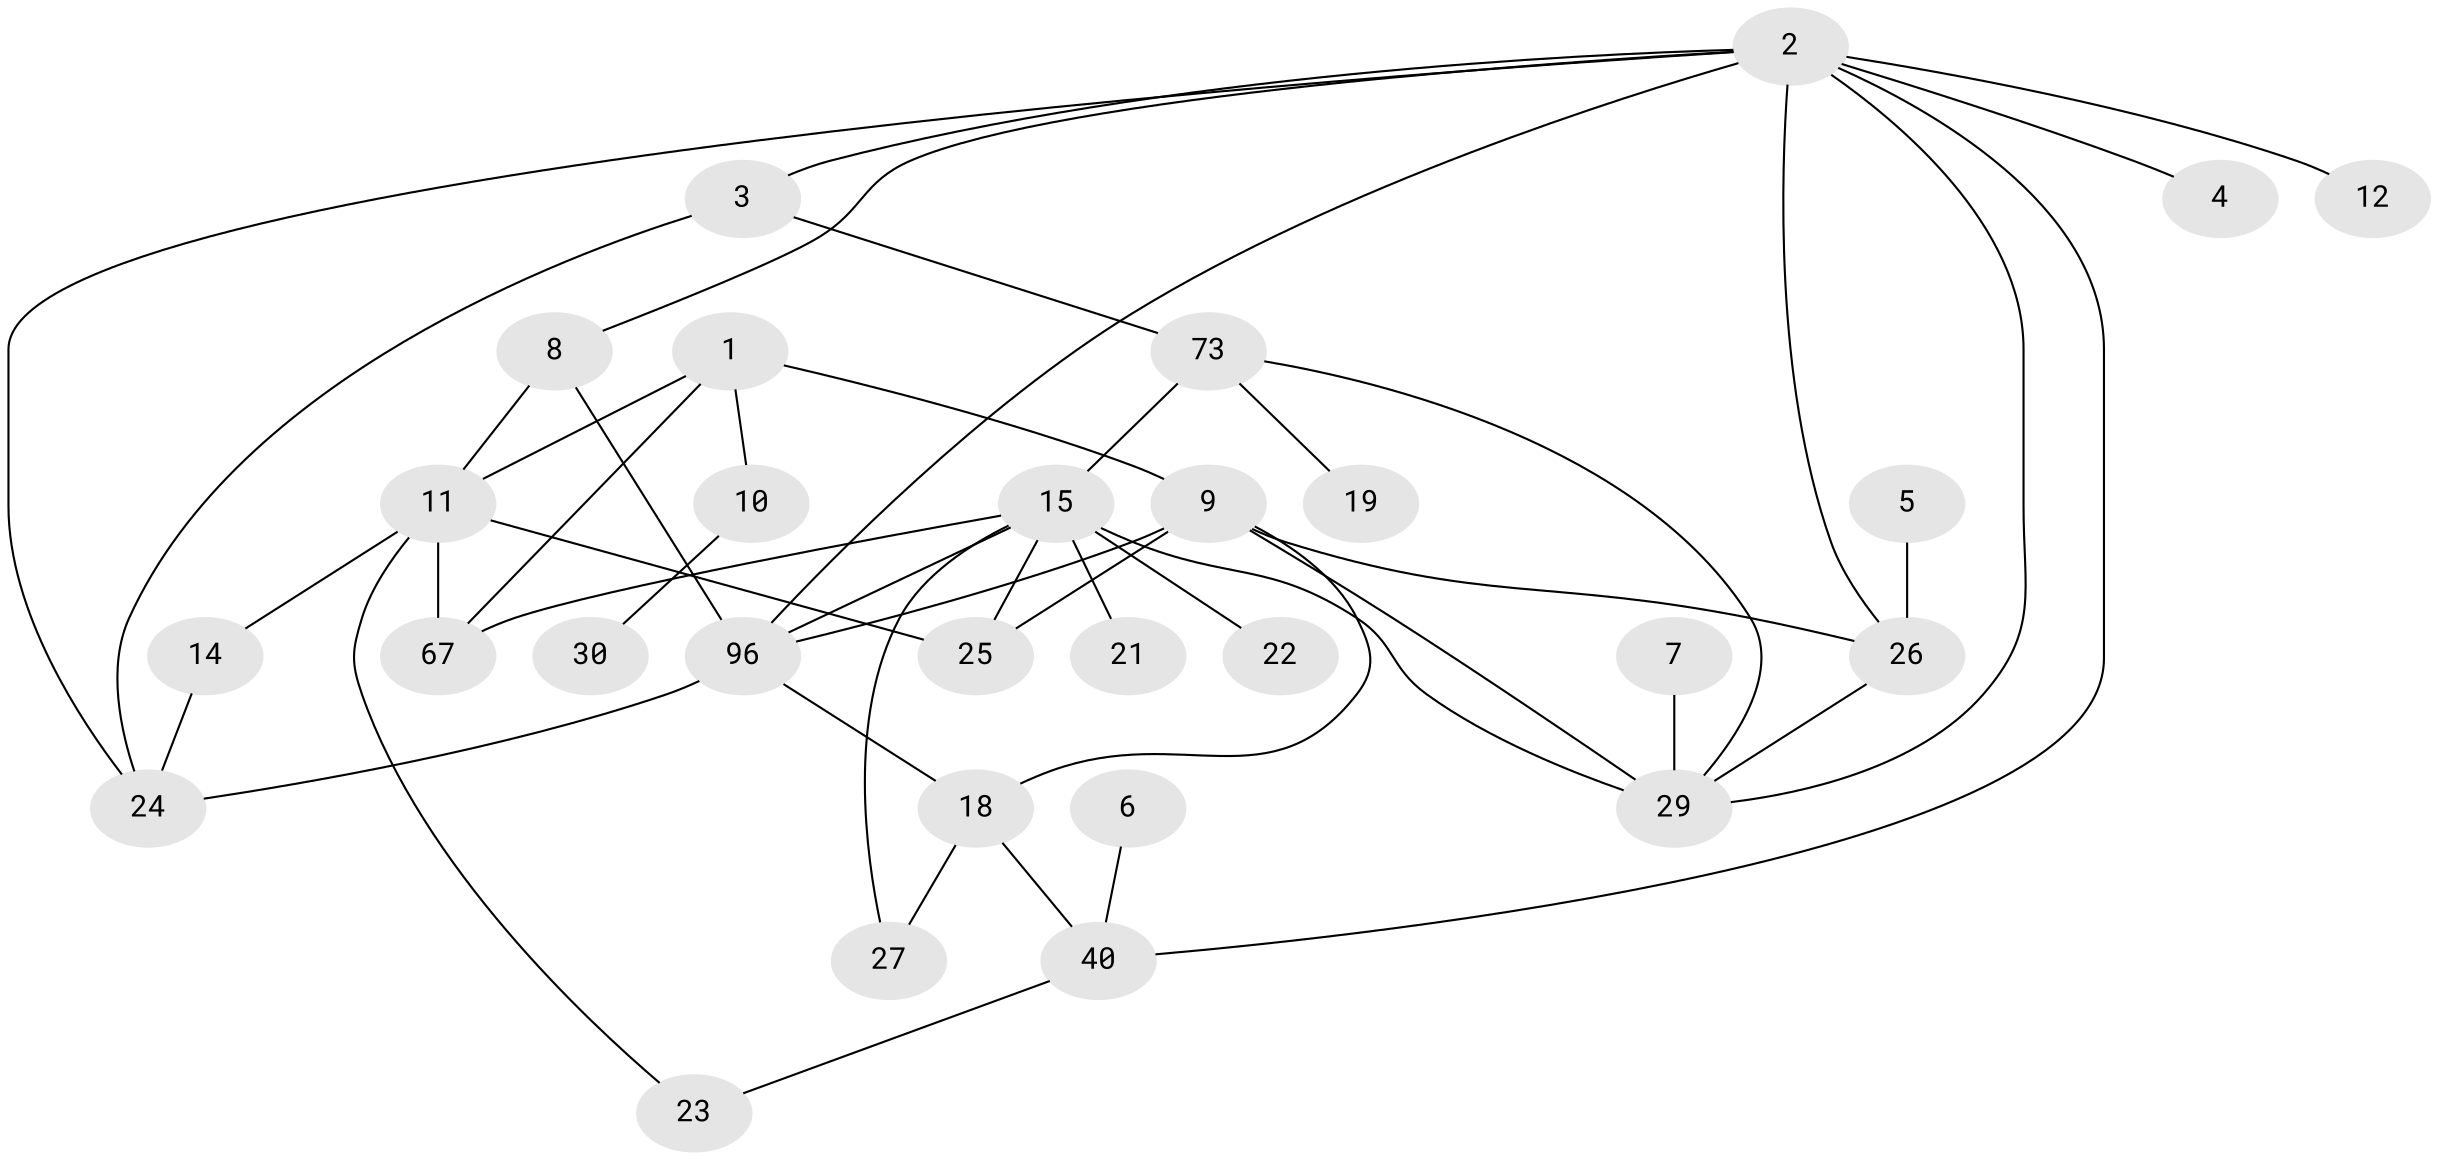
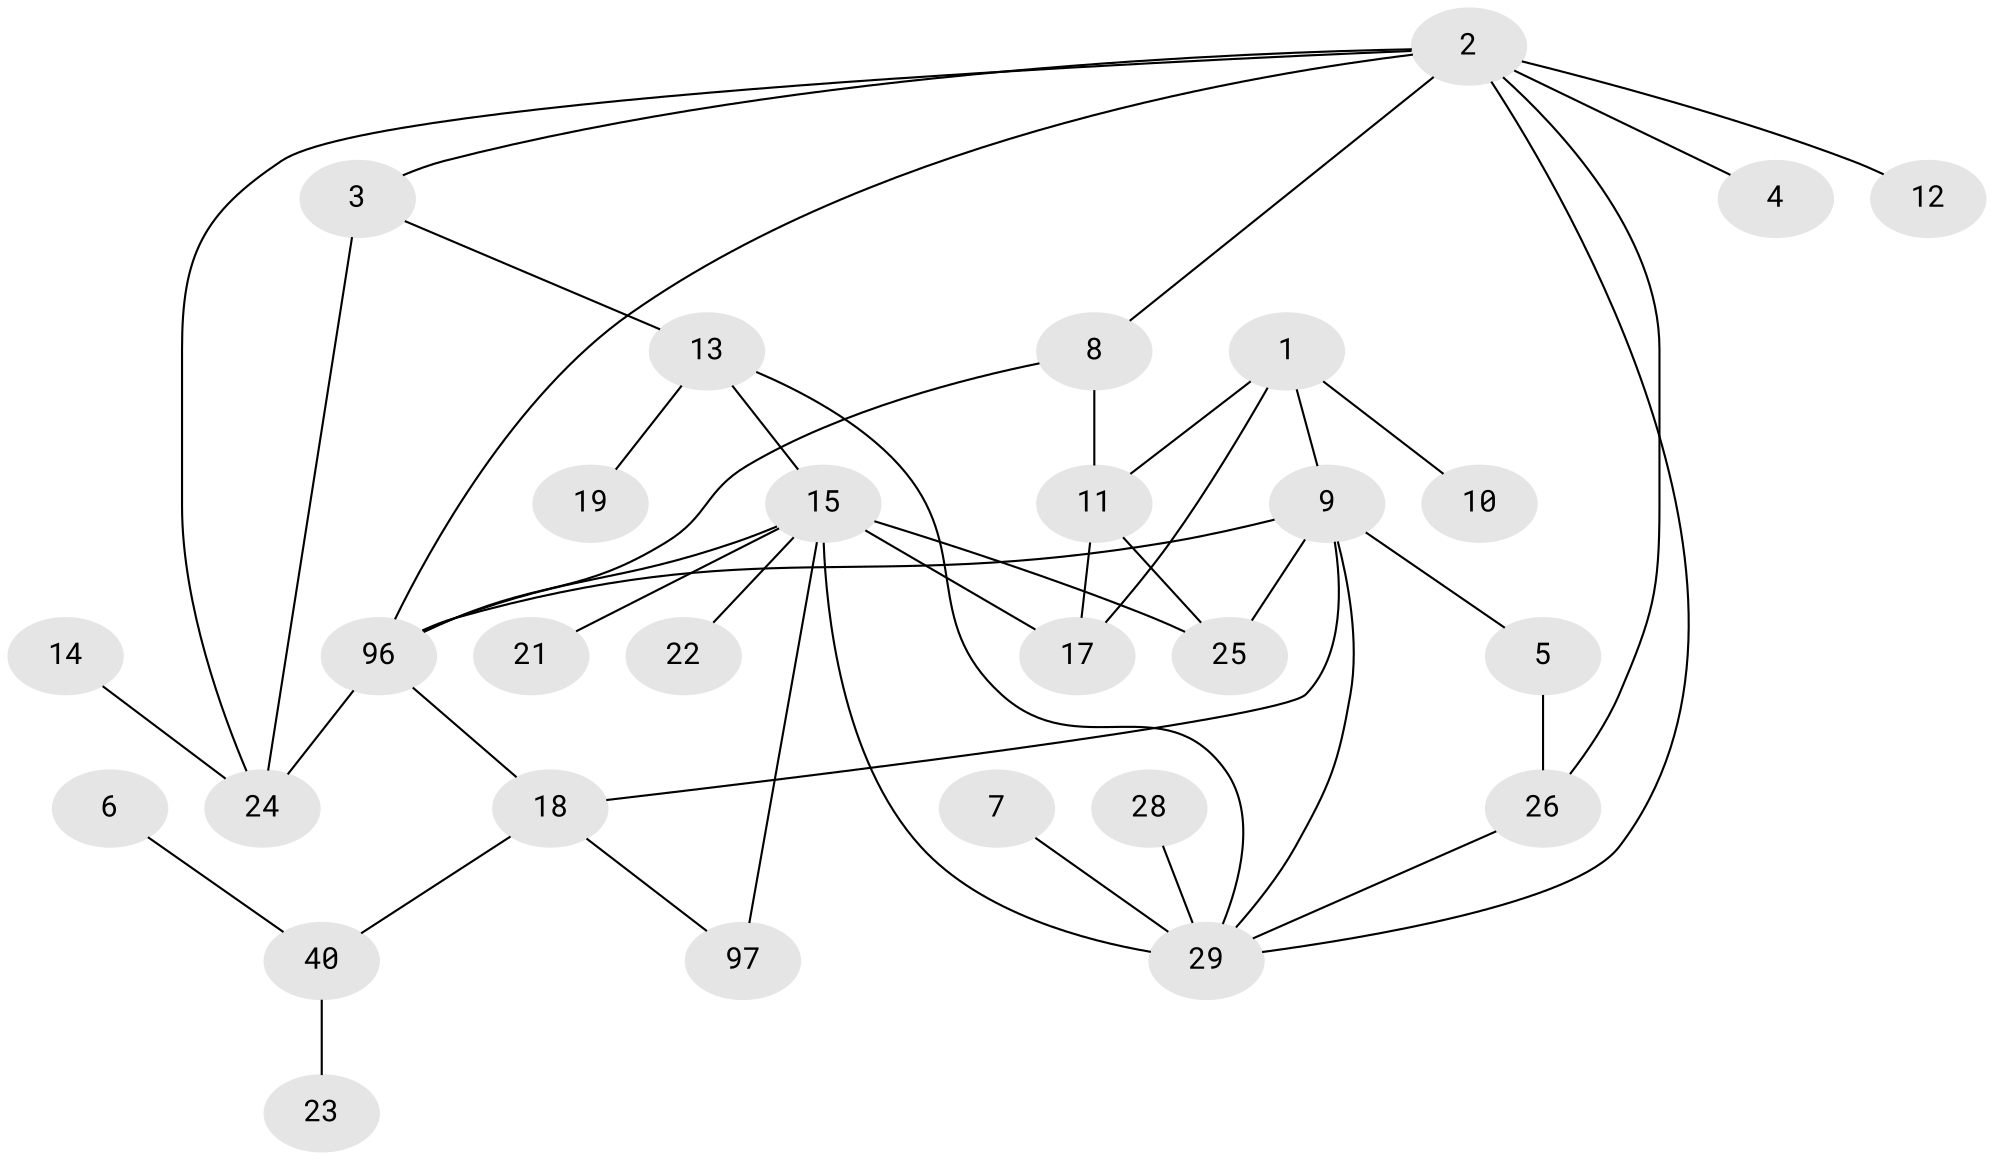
node "73": label "73" -> "13"
edge "11" -- "14": removed
edge "9" -- "26": now "9" -- "5"
node "67": label "67" -> "17"
node "30": removed
edge "2" -- "40": removed
node "28": added
edge "11" -- "23": removed
node "27": label "27" -> "97"
